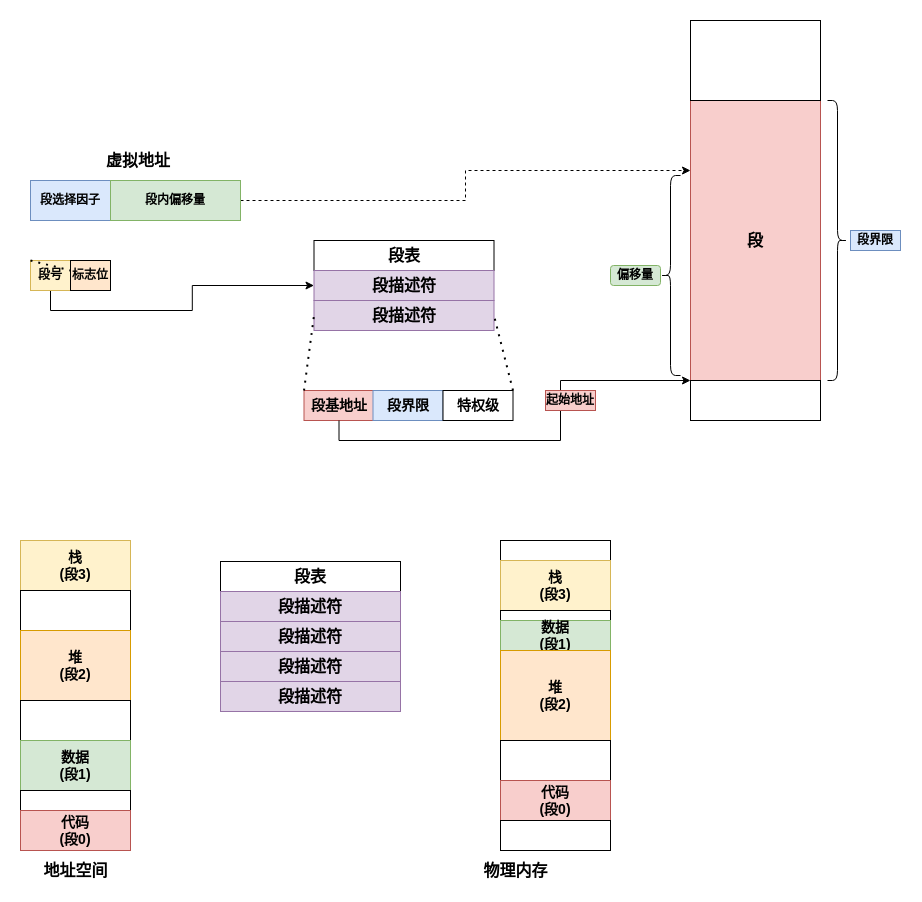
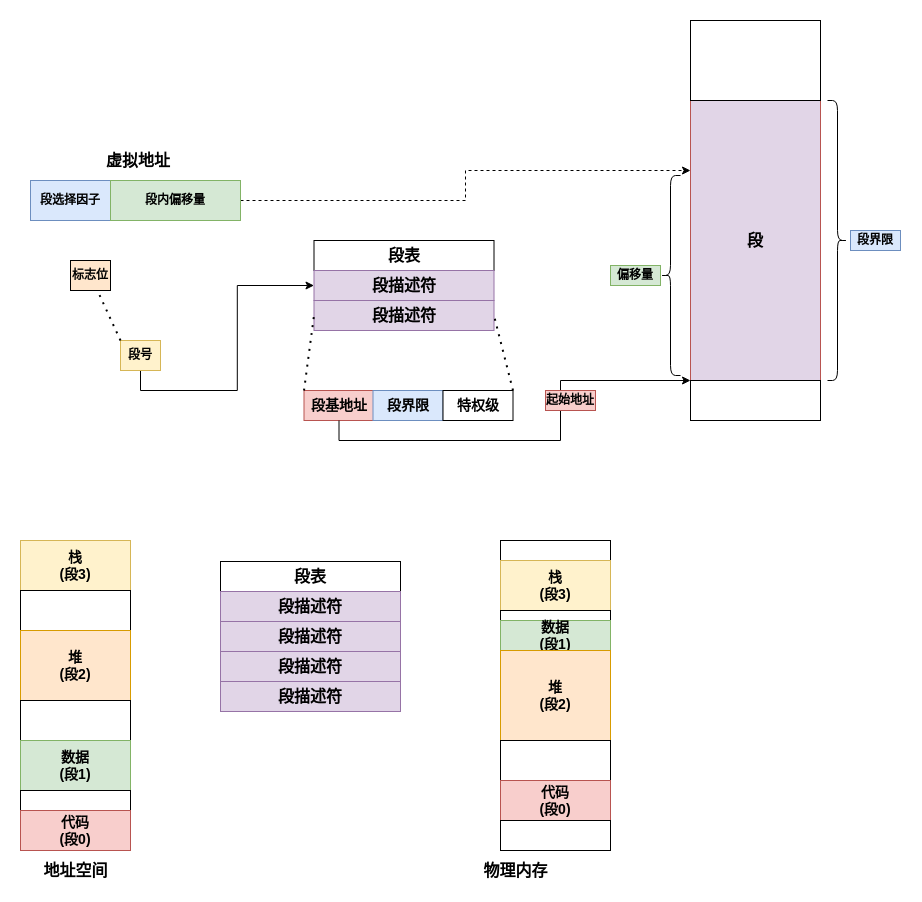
node "段": fillcolor #f8cecc -> #e1d5e7
node "段号": moved (51, 276) -> (141, 356)
node "偏移量": shape rounded rectangle -> rectangle
